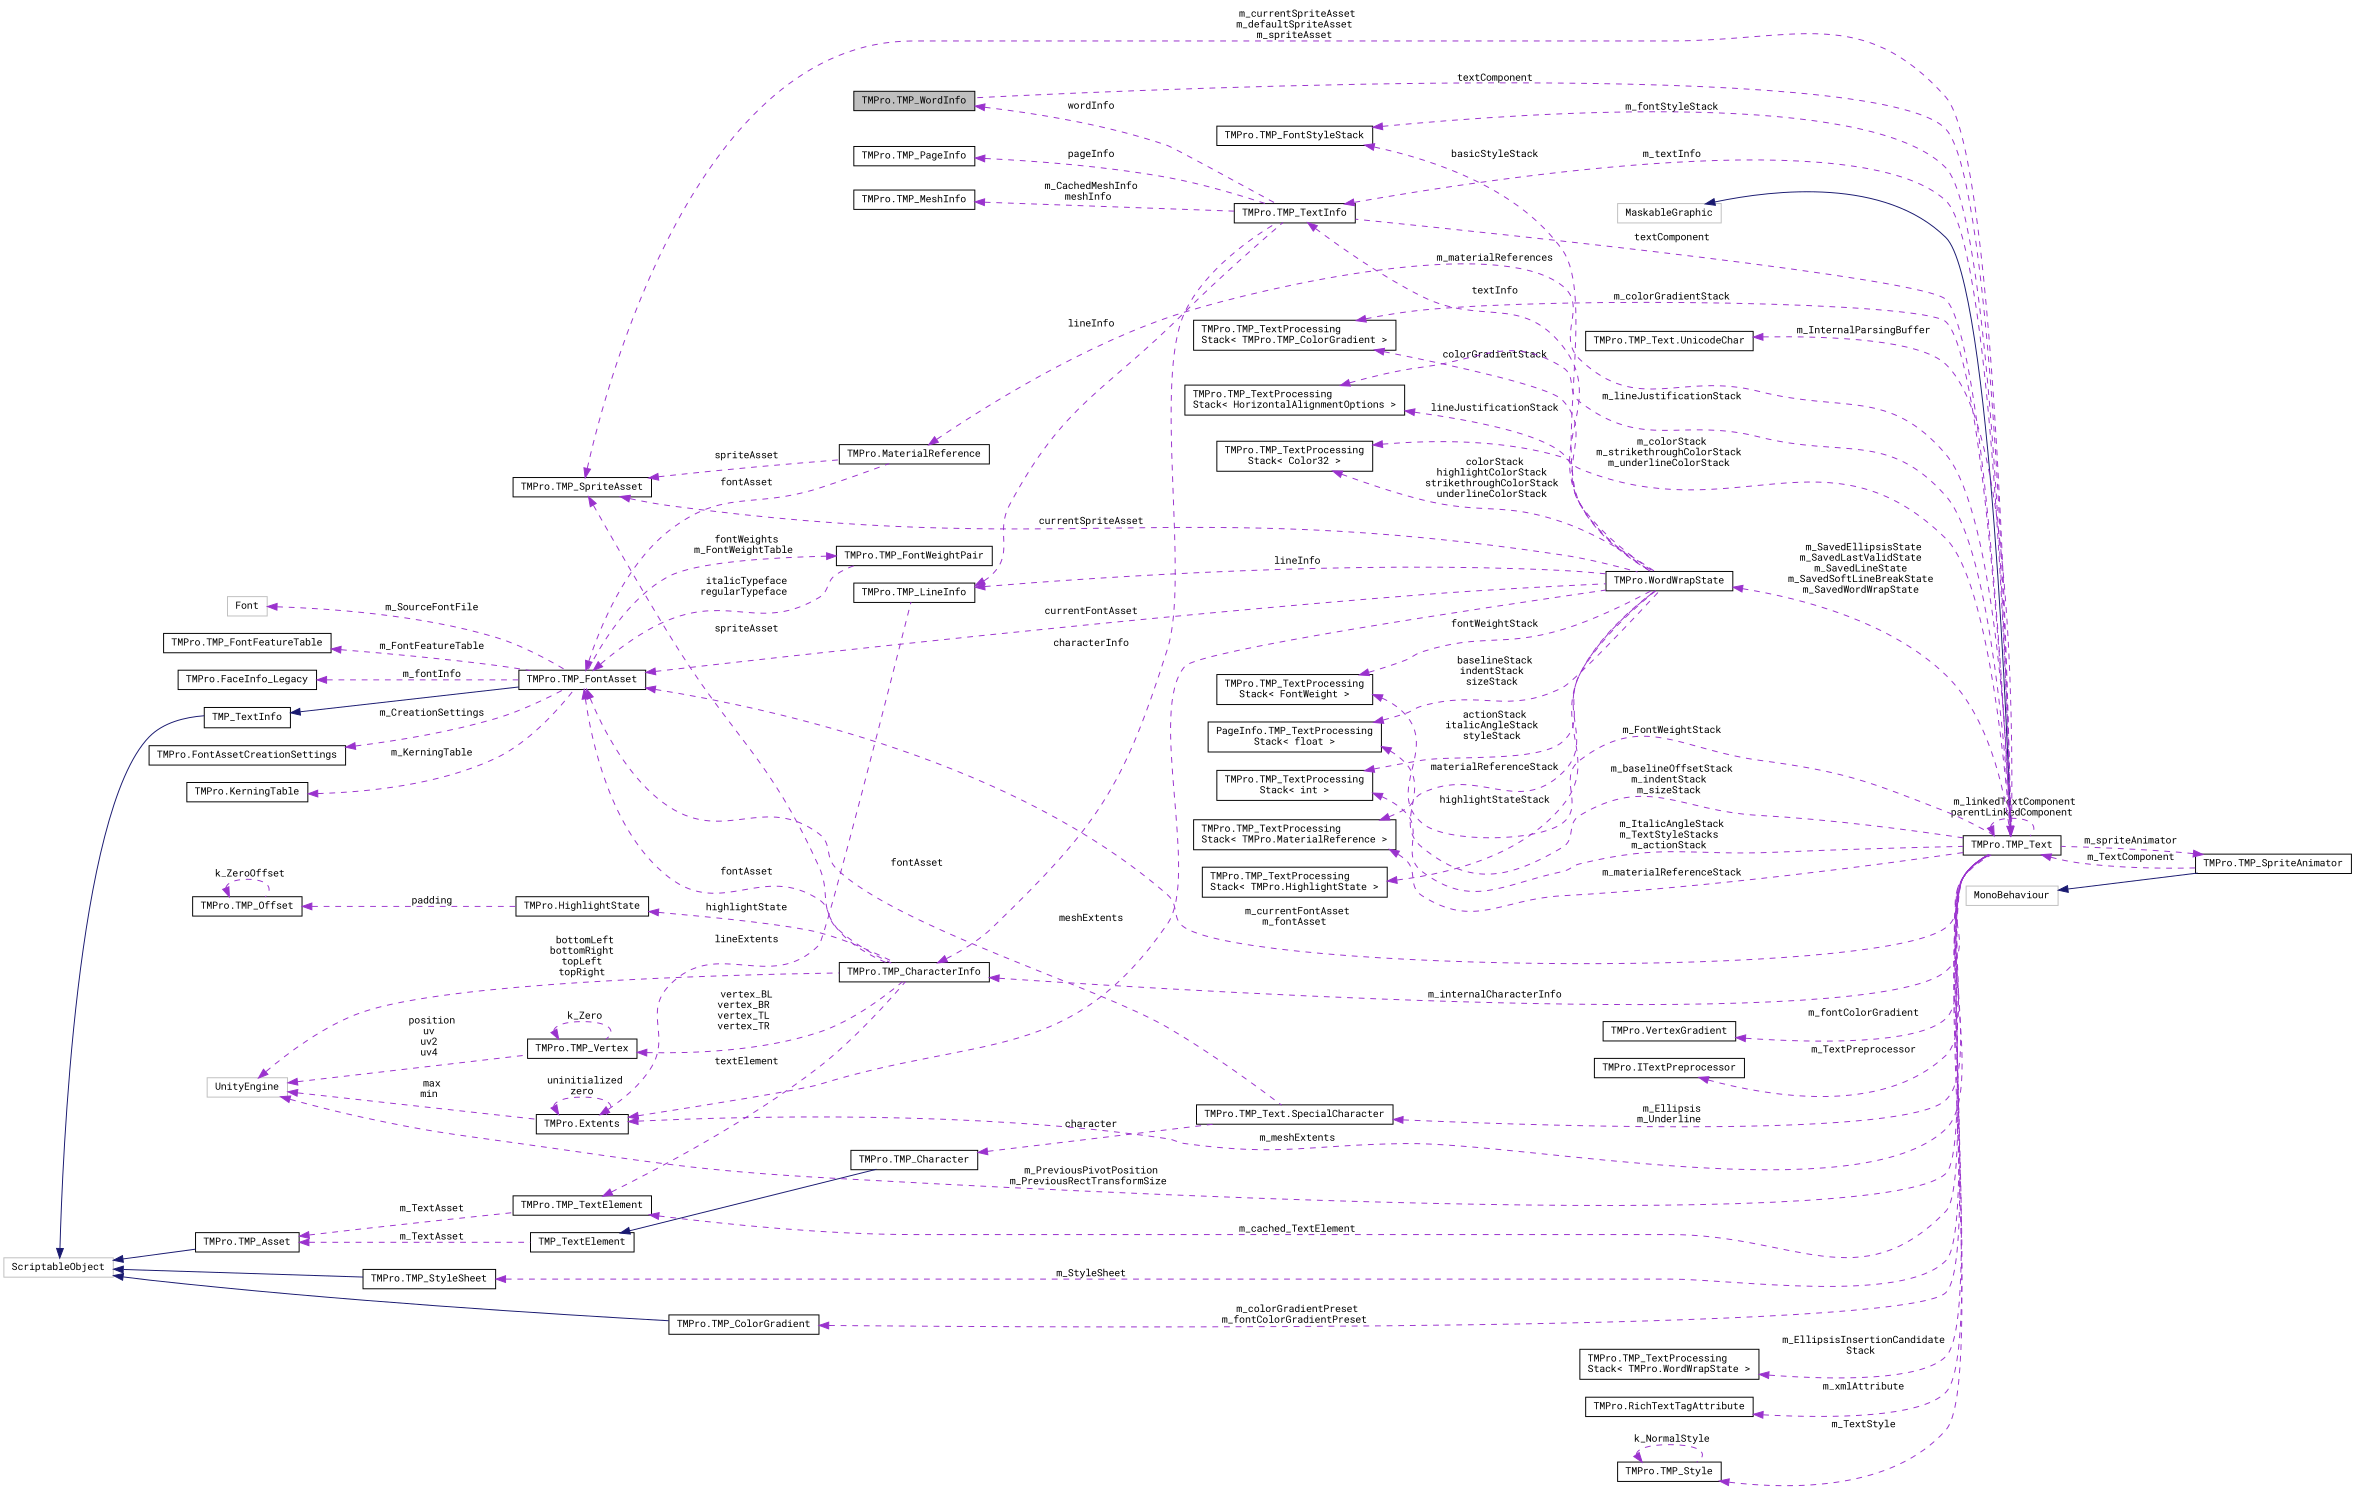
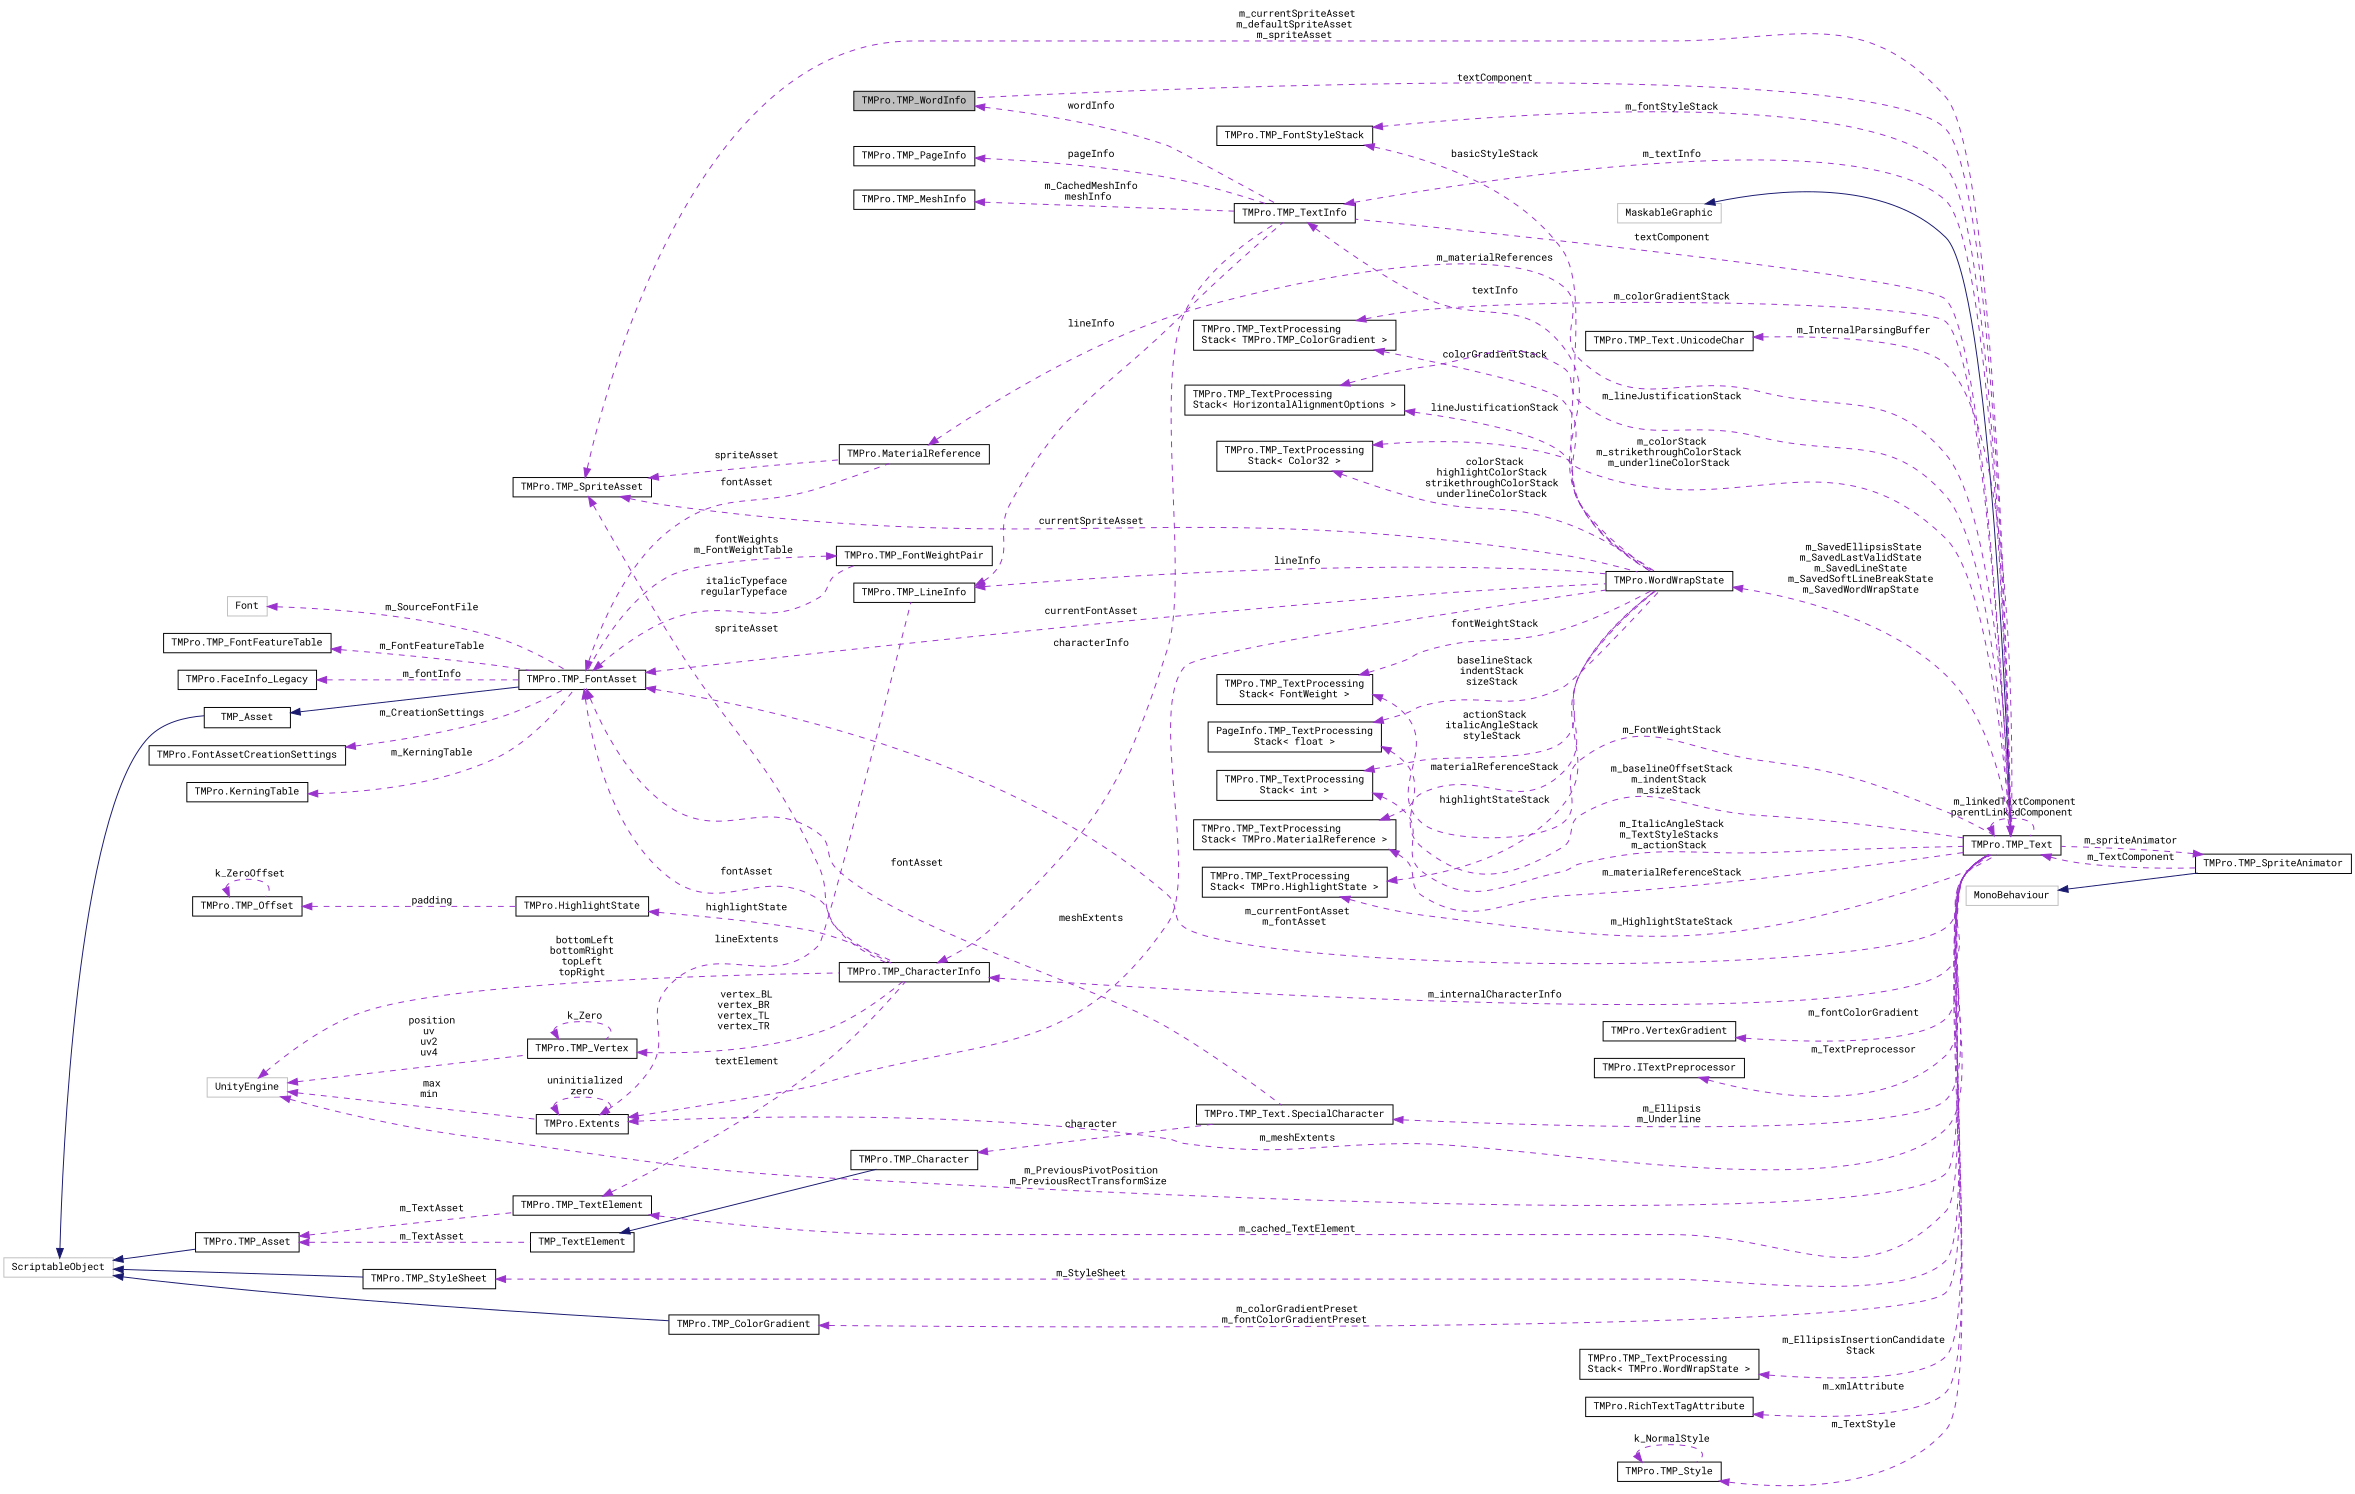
node "TMP_TextInfo": label "TMP_TextInfo" -> "TMP_Asset"
edge "TMPro.TMP_Text" -> "TMPro.TMP_TextProcessing Stack< TMPro.HighlightState >": added, label "m_HighlightStateStack"
